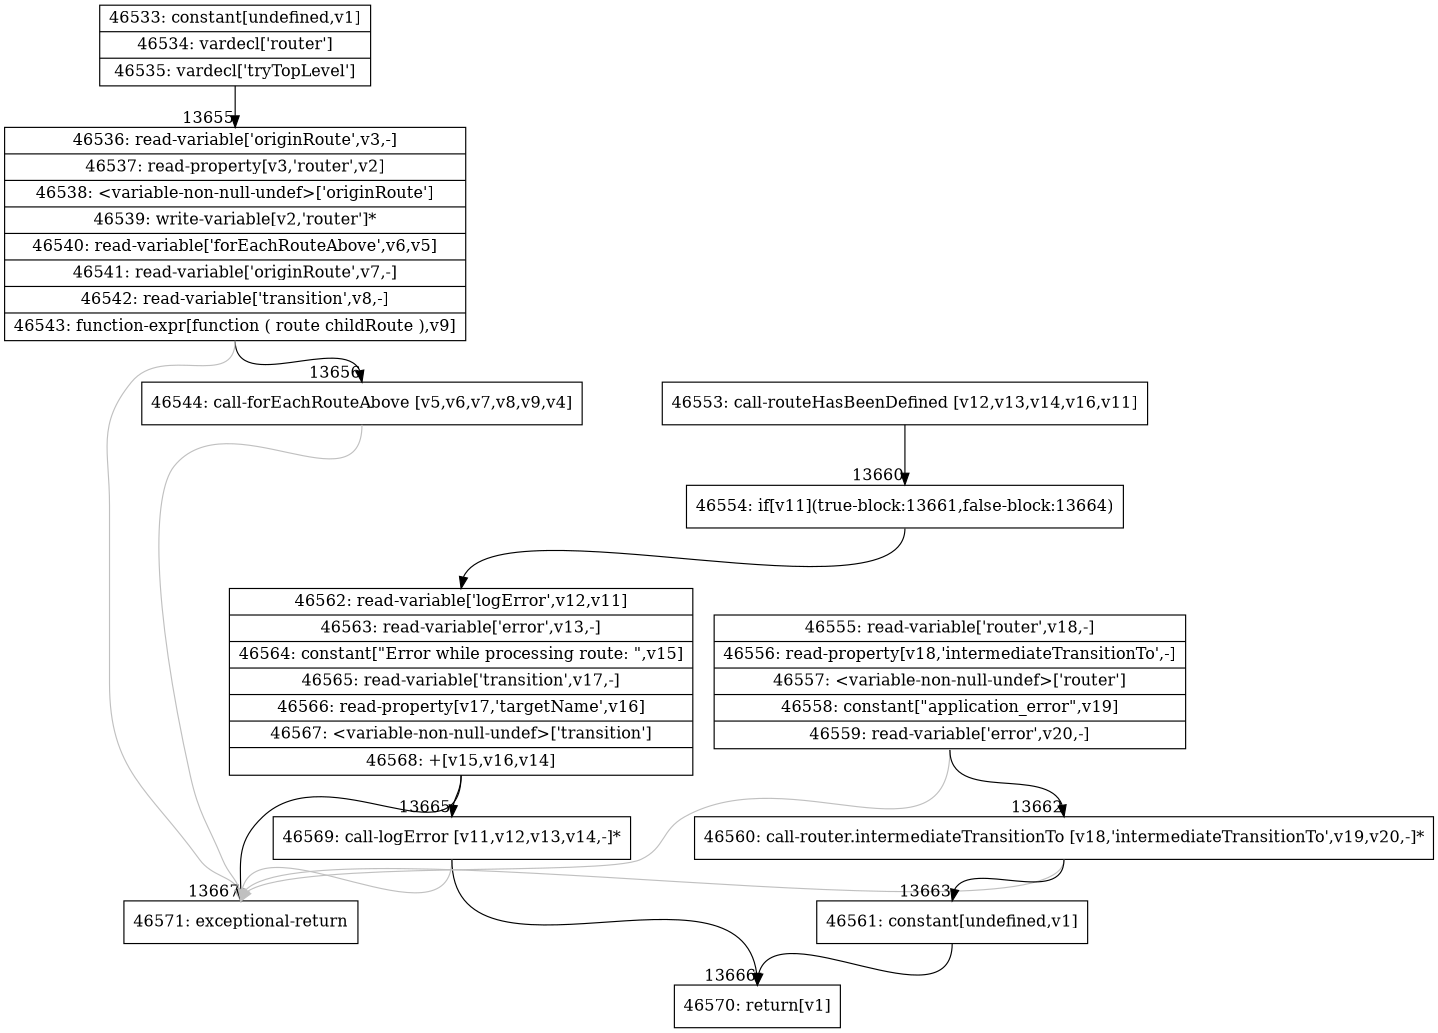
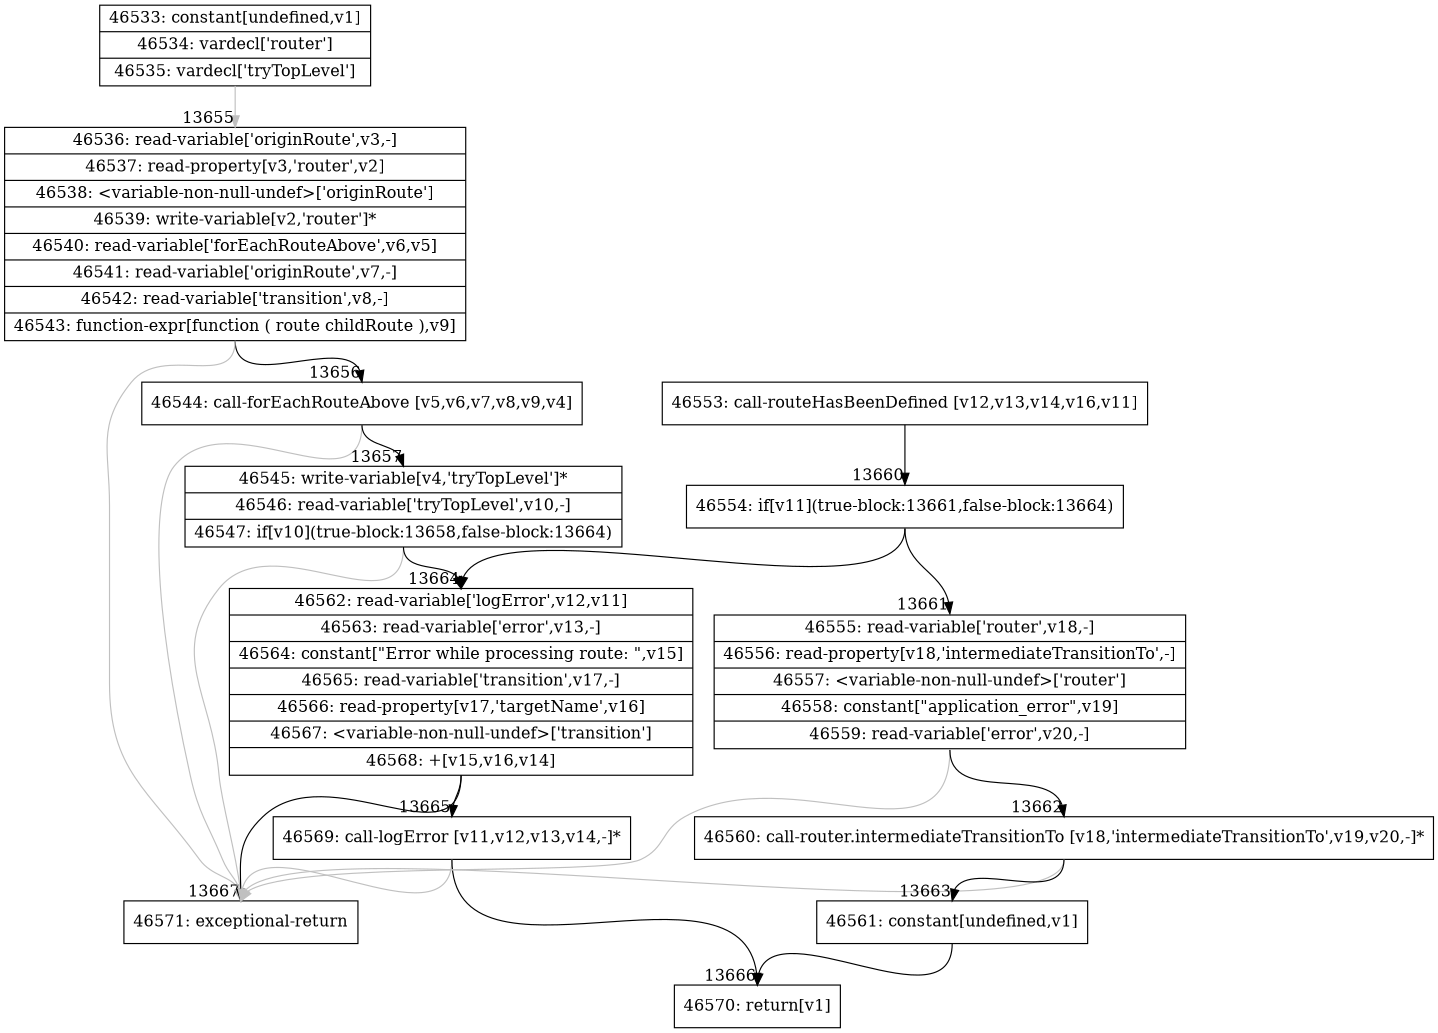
edge "46533: constant[undefined,v1]" -> "46536: read-variable['originRoute',v3,-]": color black -> gray
node "46545: write-variable[v4,'tryTopLevel']*": added
edge "46554: if[v11](true-block:13661,false-block:13664)" -> "46555: read-variable['router',v18,-]": added
